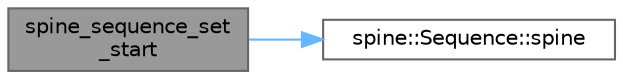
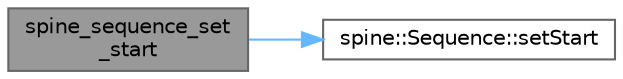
node "spine::Sequence::spine": label "spine::Sequence::spine" -> "spine::Sequence::setStart"
